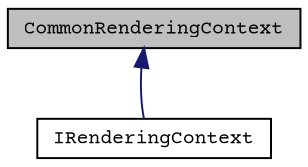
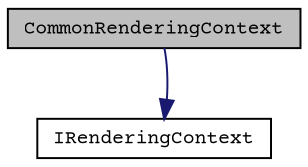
edge "IRenderingContext" -> "CommonRenderingContext": reversed
